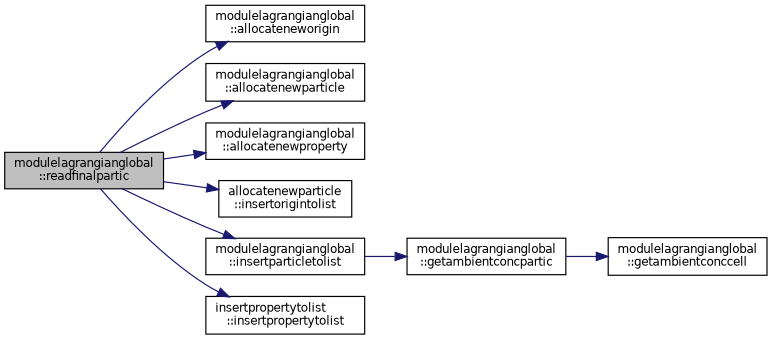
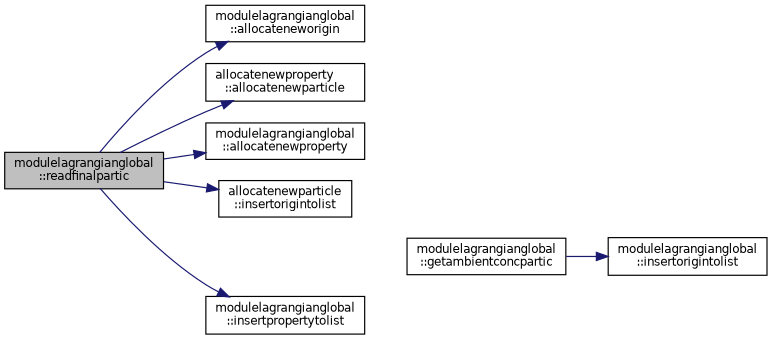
node "modulelagrangianglobal ::allocatenewparticle": label "modulelagrangianglobal ::allocatenewparticle" -> "allocatenewproperty ::allocatenewparticle"
node "modulelagrangianglobal ::insertparticletolist": removed
node "modulelagrangianglobal ::getambientconccell": label "modulelagrangianglobal ::getambientconccell" -> "modulelagrangianglobal ::insertorigintolist"
node "insertpropertytolist ::insertpropertytolist": label "insertpropertytolist ::insertpropertytolist" -> "modulelagrangianglobal ::insertpropertytolist"
